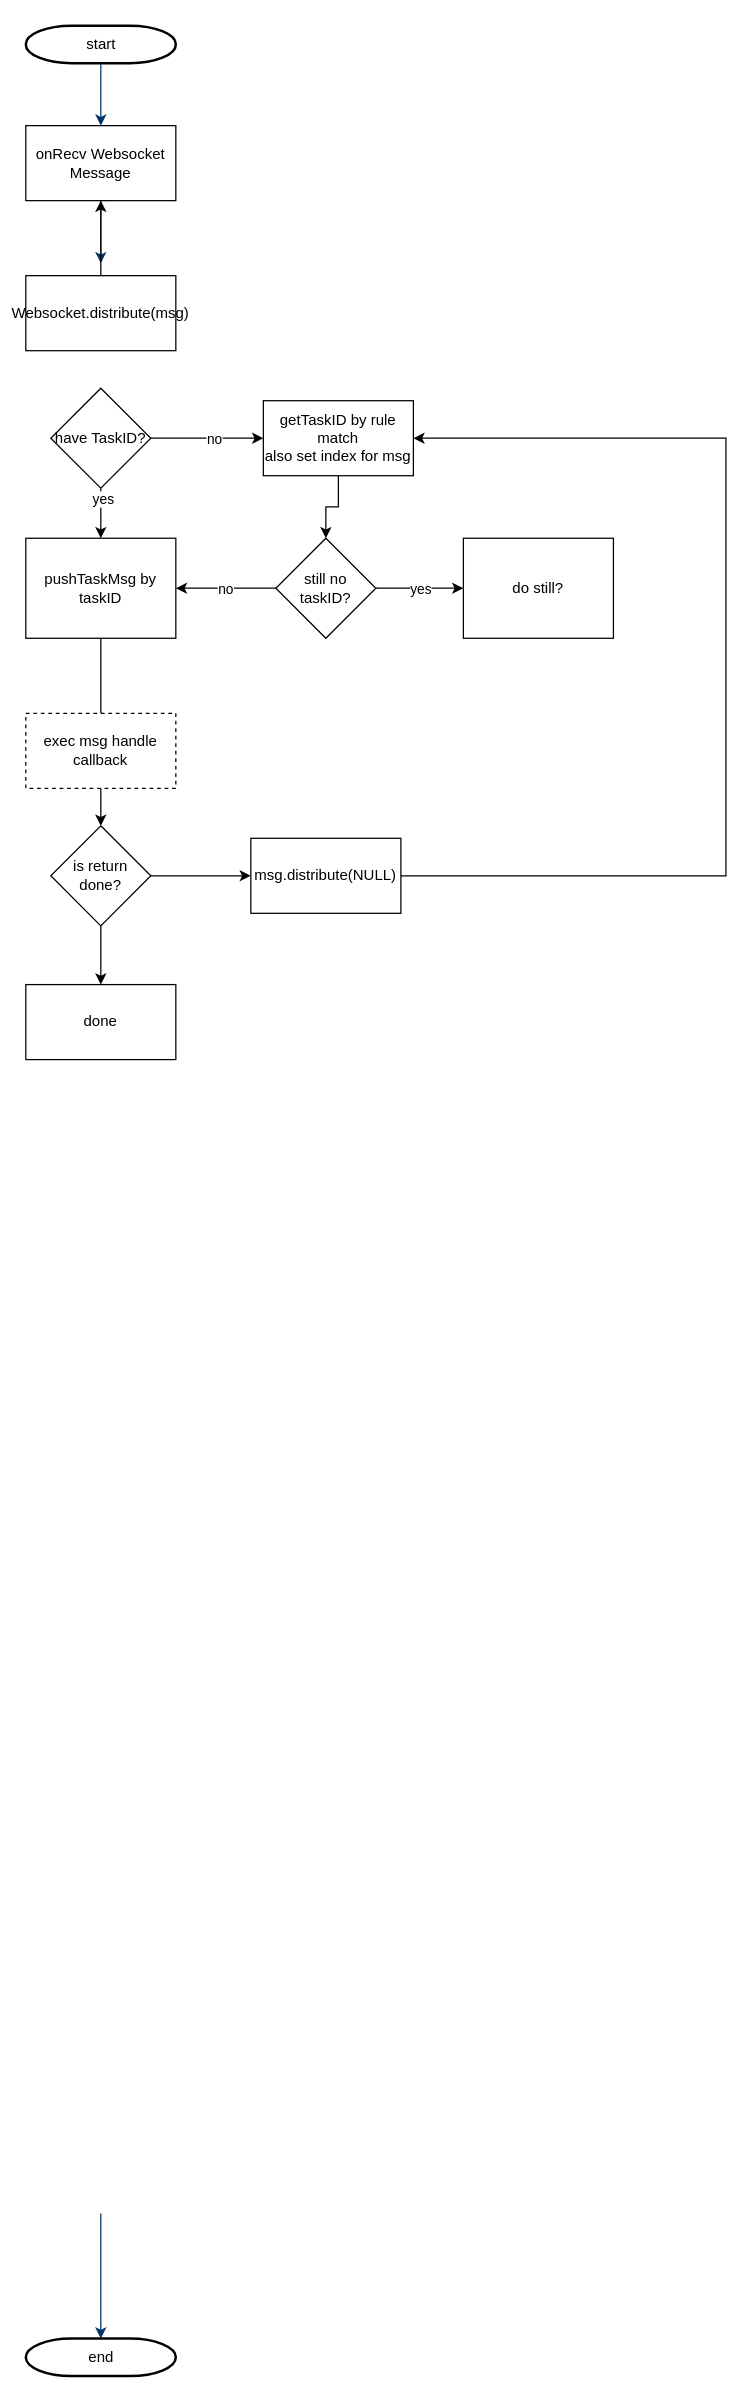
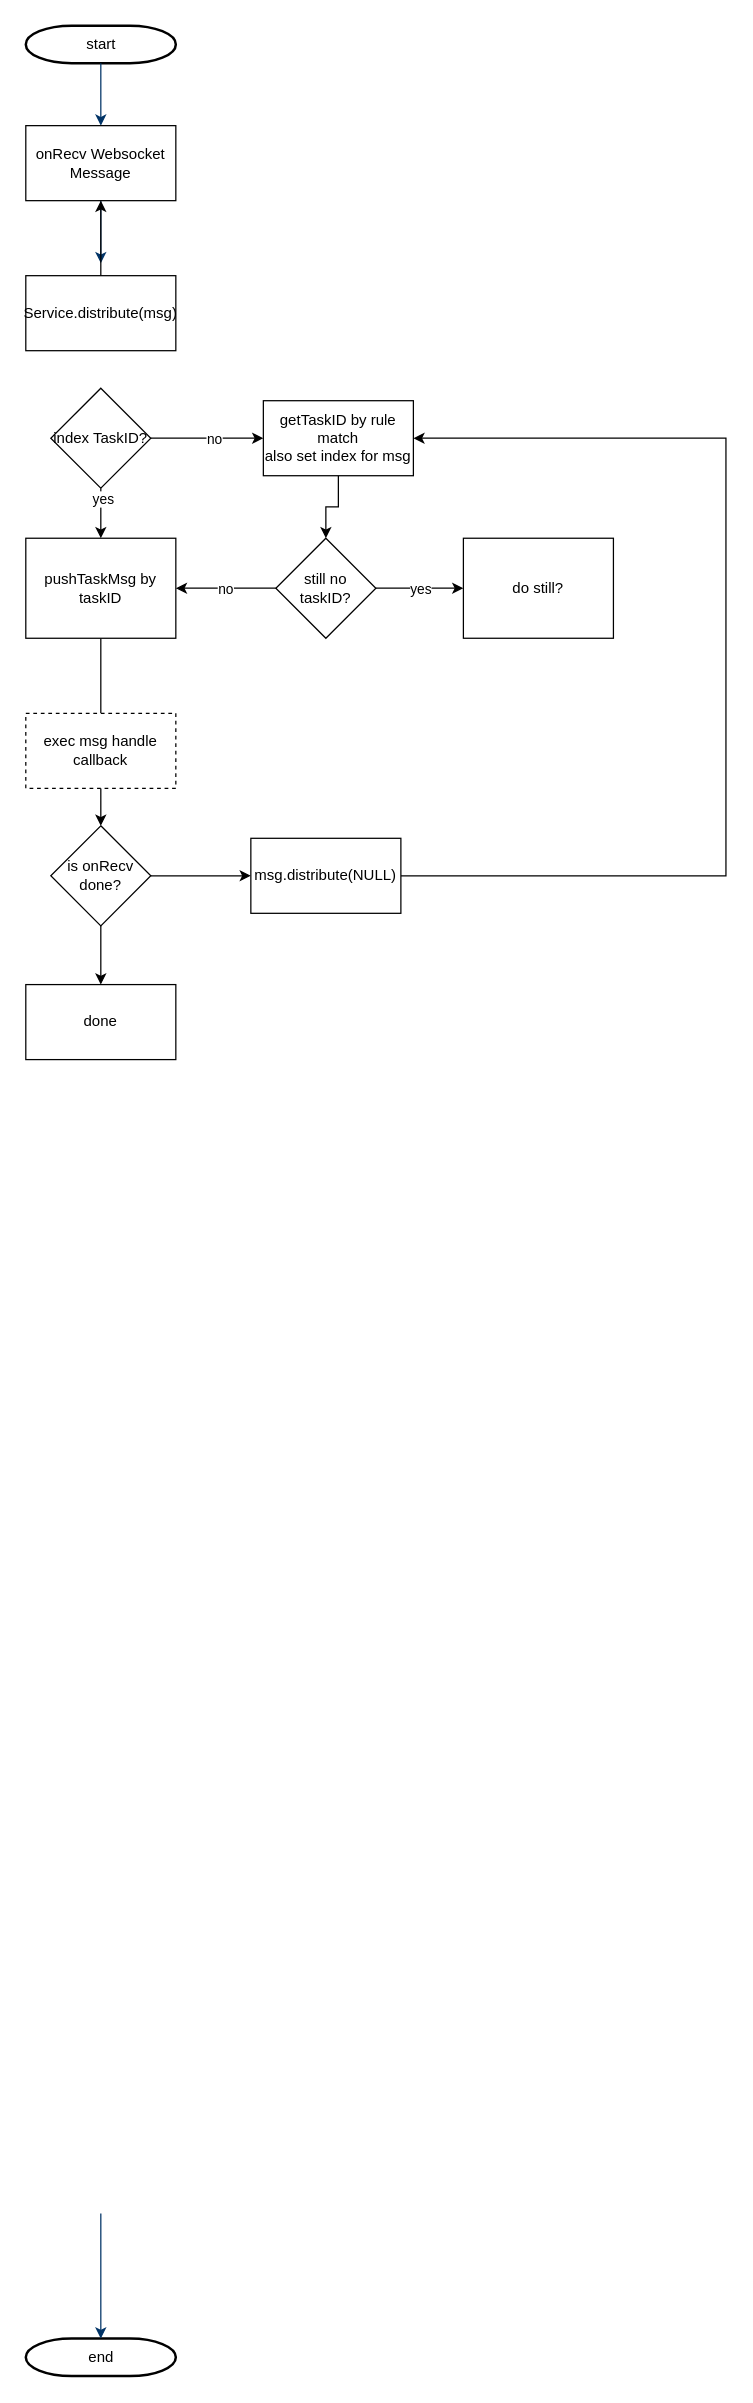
node "Websocket.distribute(msg)": label "Websocket.distribute(msg)" -> "Service.distribute(msg)"
node "have TaskID?": label "have TaskID?" -> "index TaskID?"
node "is return done?": label "is return done?" -> "is onRecv done?"
